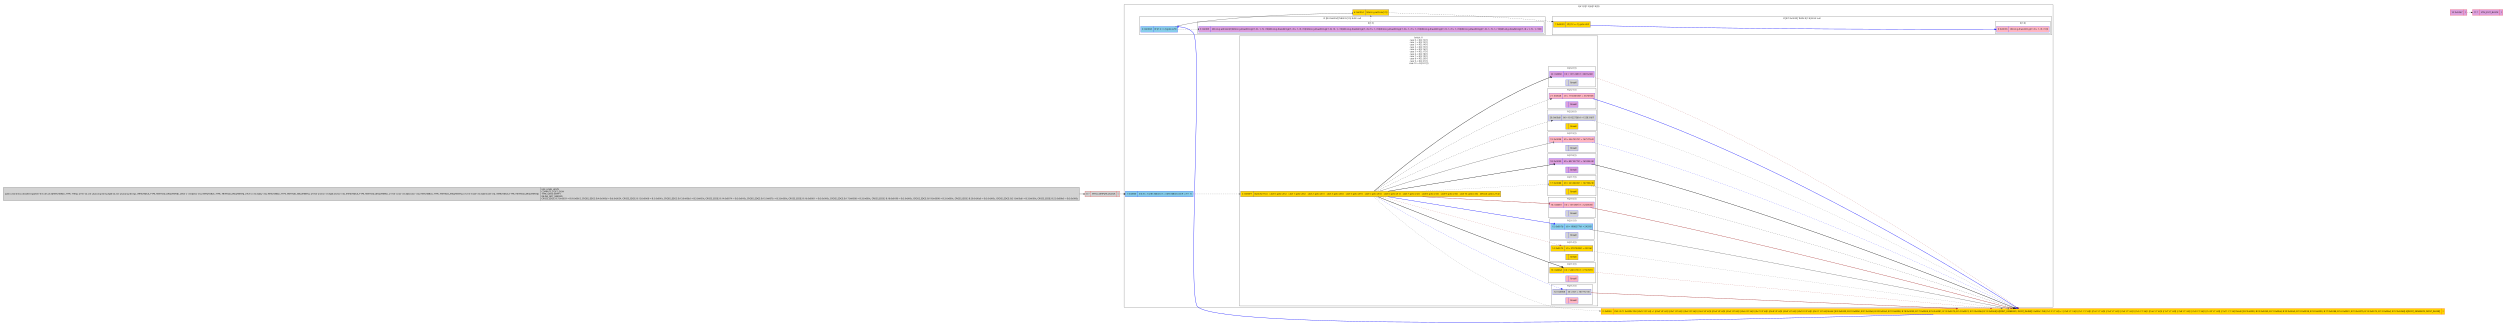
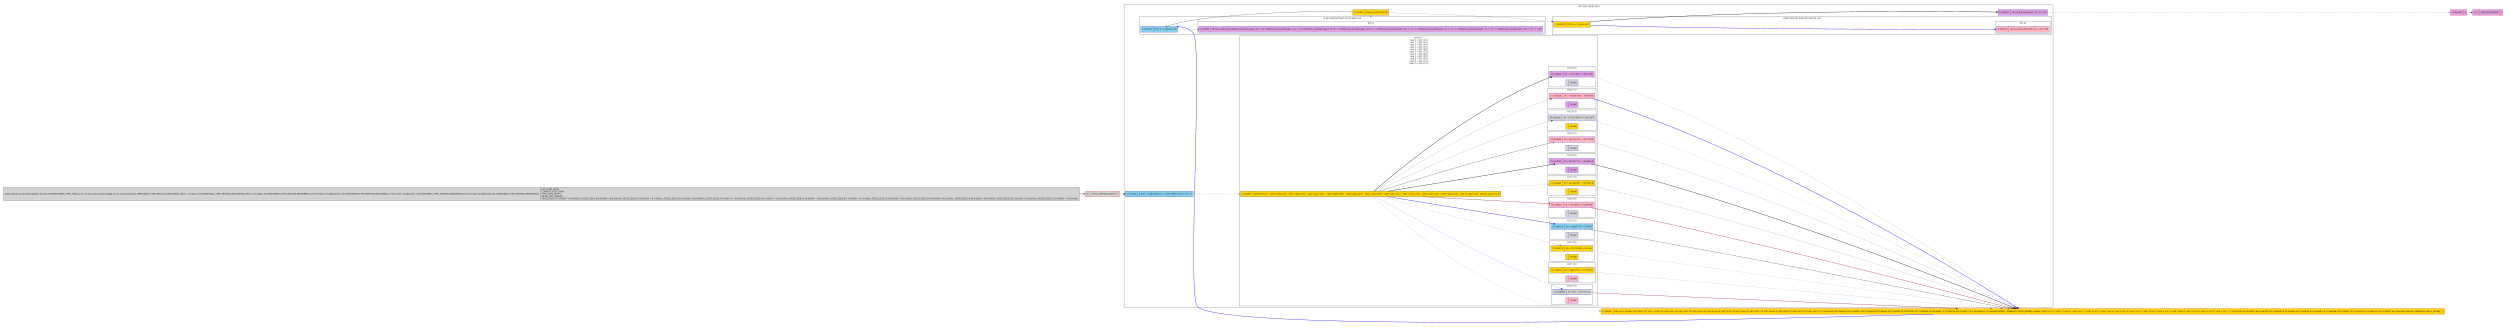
node "9: 0x0062": added
edge "4: 0x000d" -> "6: 0x0054": reversed
edge "2: 0x0009" -> "13: 0x006d": removed
